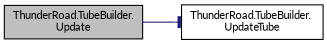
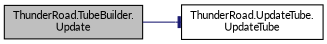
node "ThunderRoad.TubeBuilder. UpdateTube": label "ThunderRoad.TubeBuilder. UpdateTube" -> "ThunderRoad.UpdateTube. UpdateTube"
